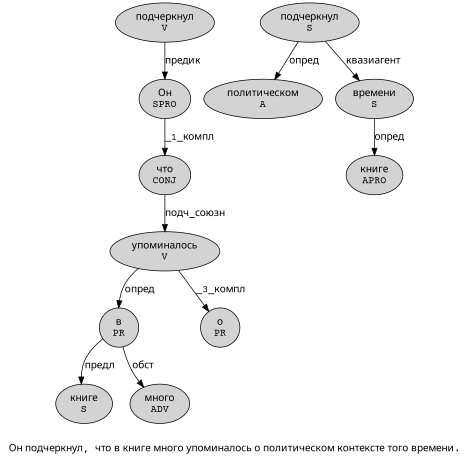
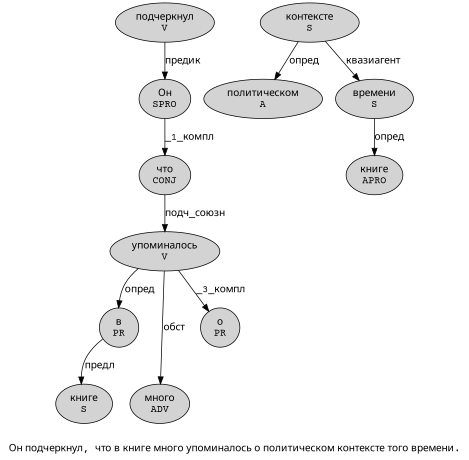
node "подчеркнул S": label "подчеркнул S" -> "контексте S"
edge "в PR" -> "много ADV": now "упоминалось V" -> "много ADV"
